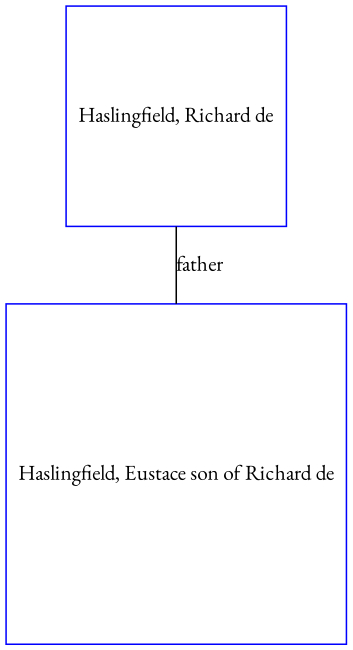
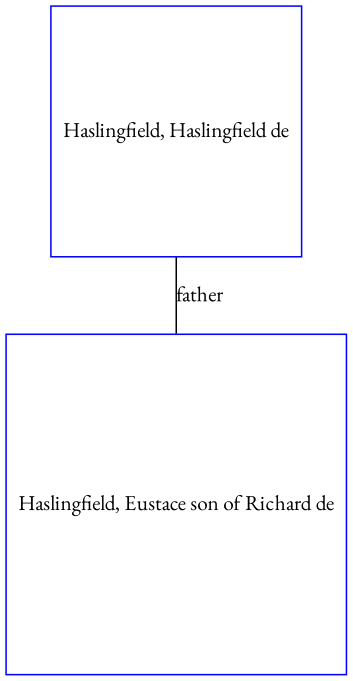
node "Haslingfield, Richard de": label "Haslingfield, Richard de" -> "Haslingfield, Haslingfield de"
